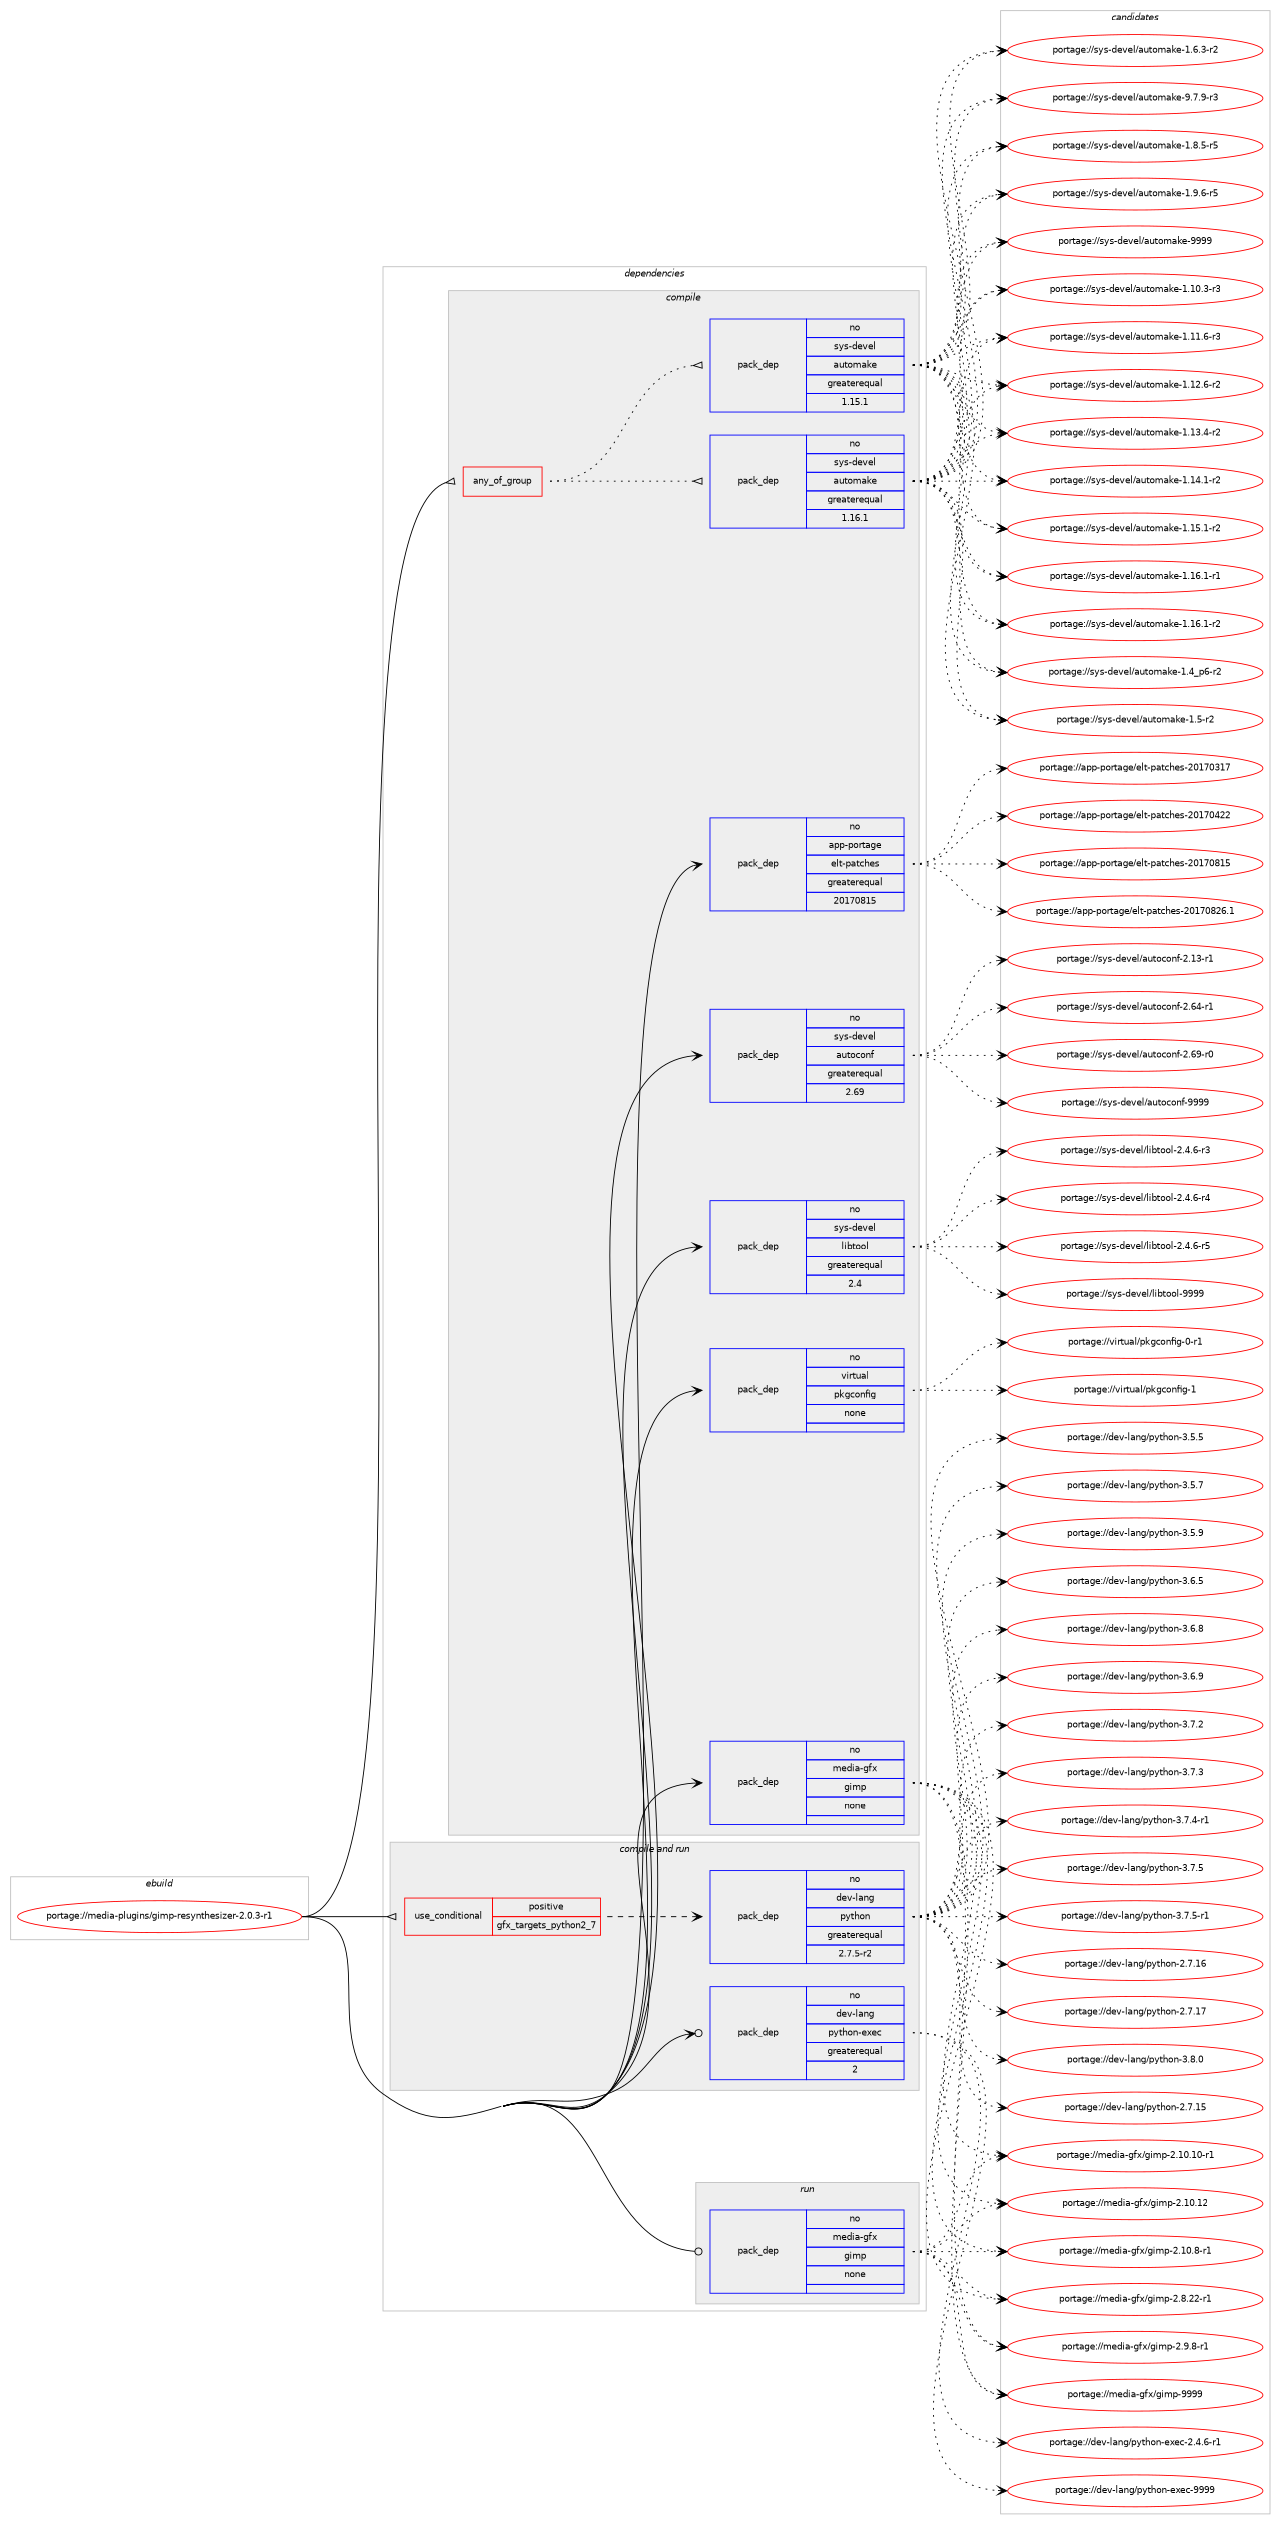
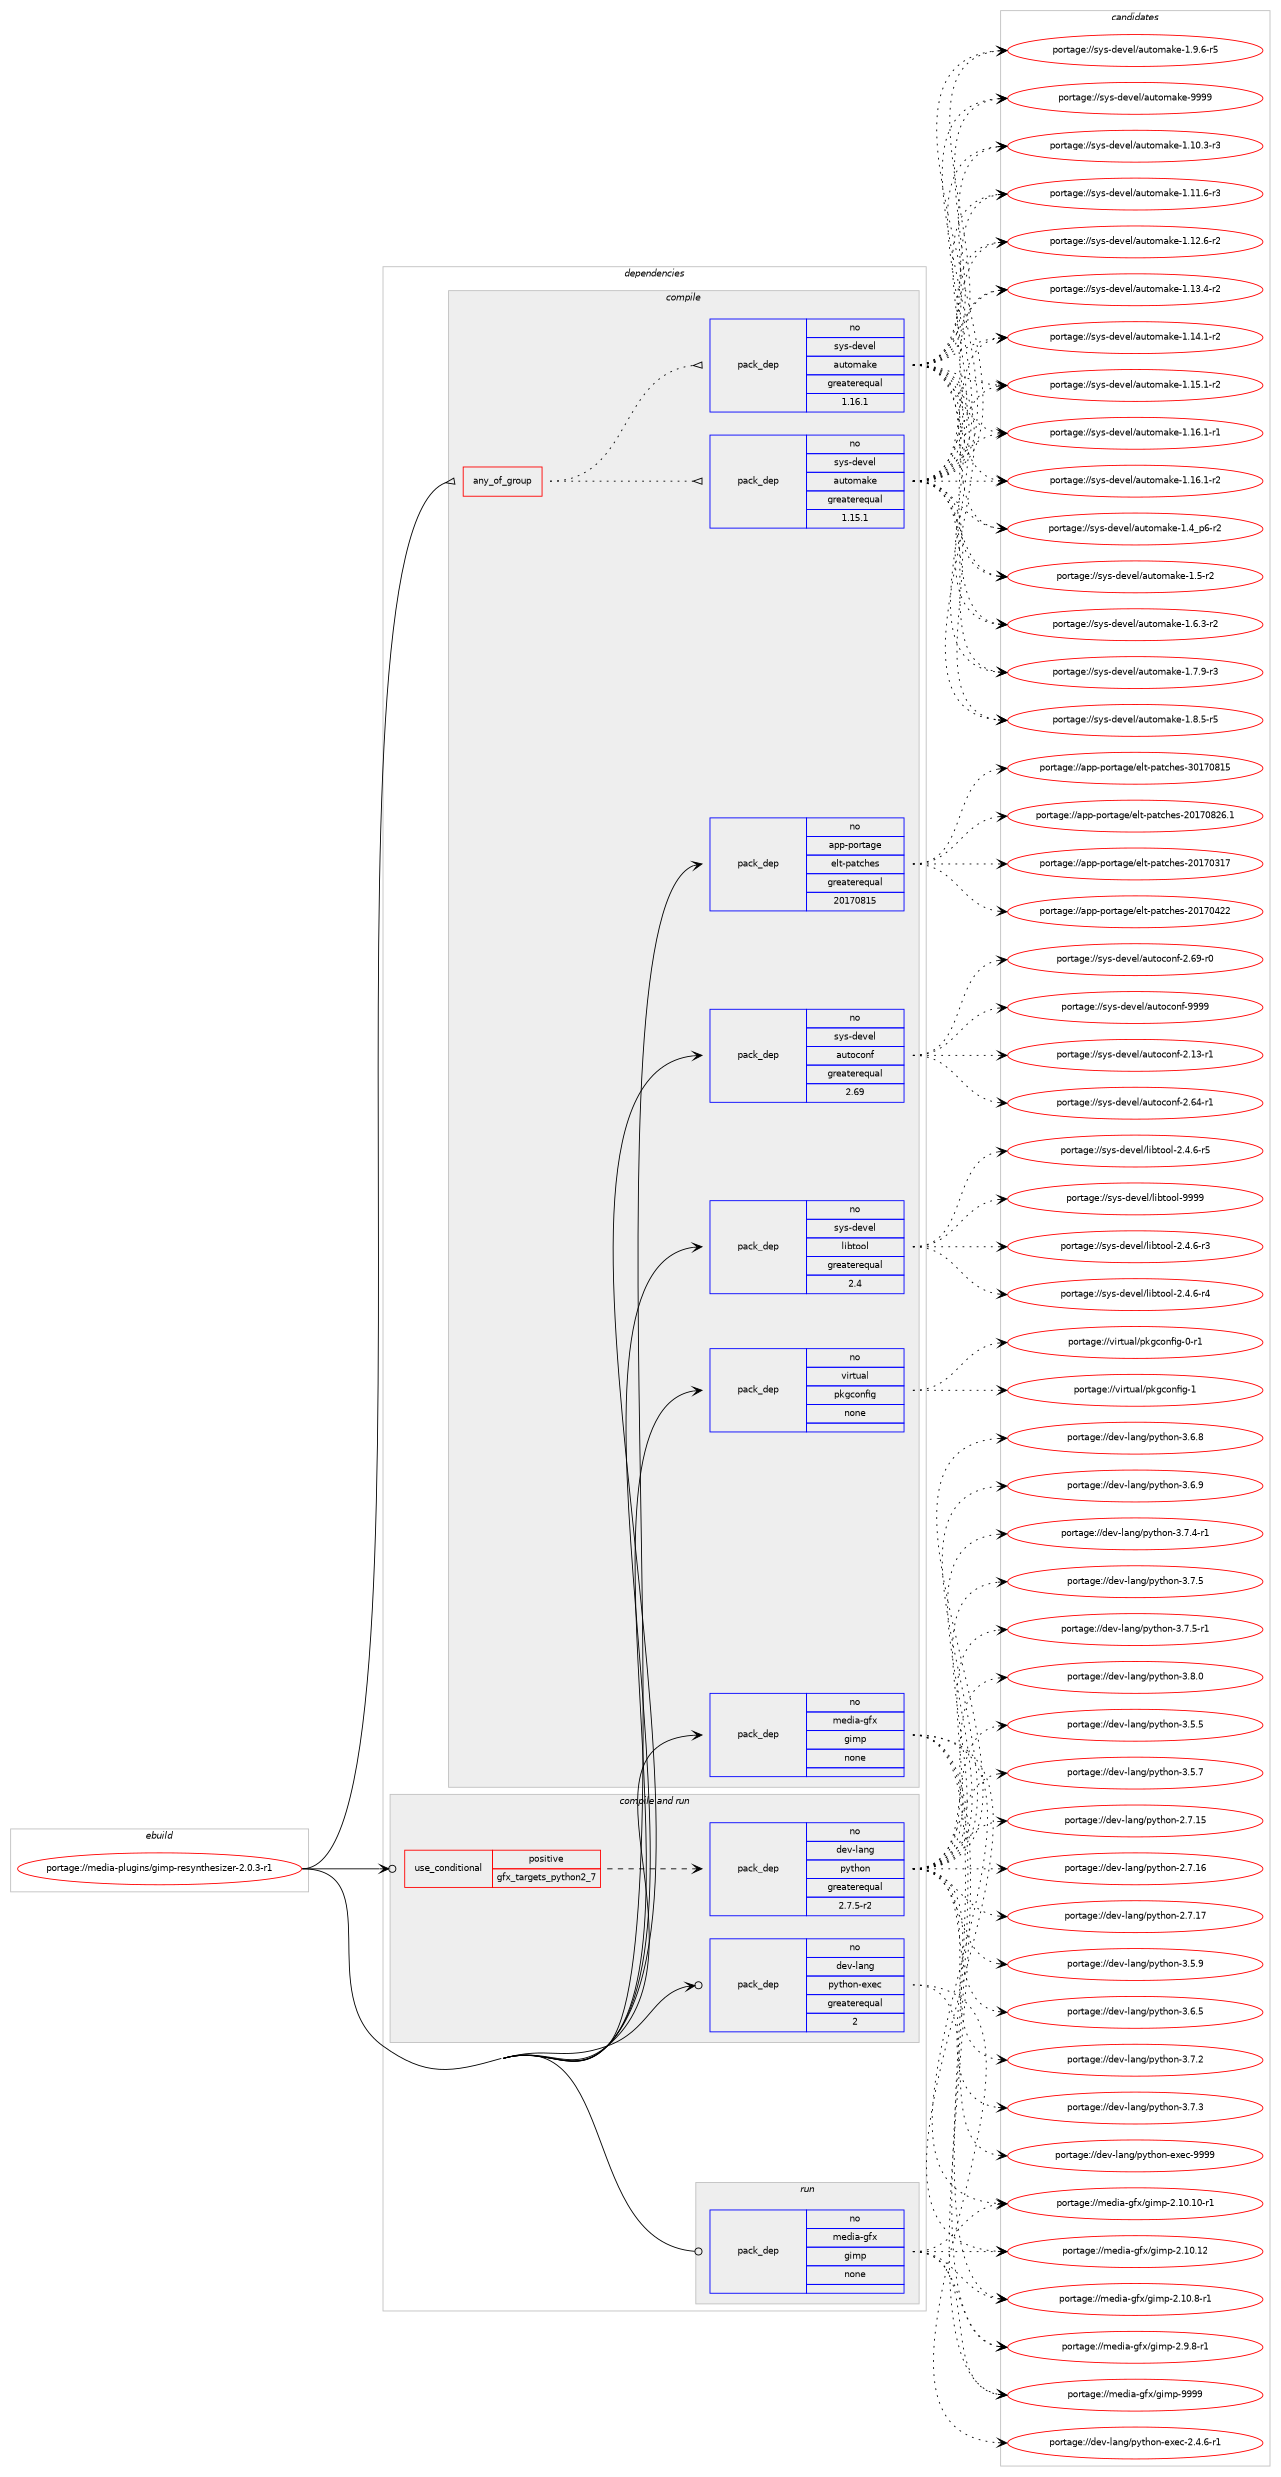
node "portage://sys-devel/automake-9.7.9-r3": label "portage://sys-devel/automake-9.7.9-r3" -> "portage://sys-devel/automake-1.7.9-r3"
node "portage://app-portage/elt-patches-20170815": label "portage://app-portage/elt-patches-20170815" -> "portage://app-portage/elt-patches-30170815"
edge "portage://media-plugins/gimp-resynthesizer-2.0.3-r1" -> "use_conditional": arrowhead oinv -> odotvee
node "portage://media-gfx/gimp-2.8.22-r1": removed
